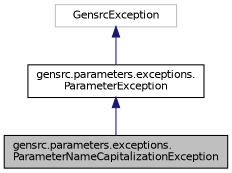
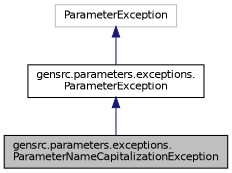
node "GensrcException": label "GensrcException" -> "ParameterException"
